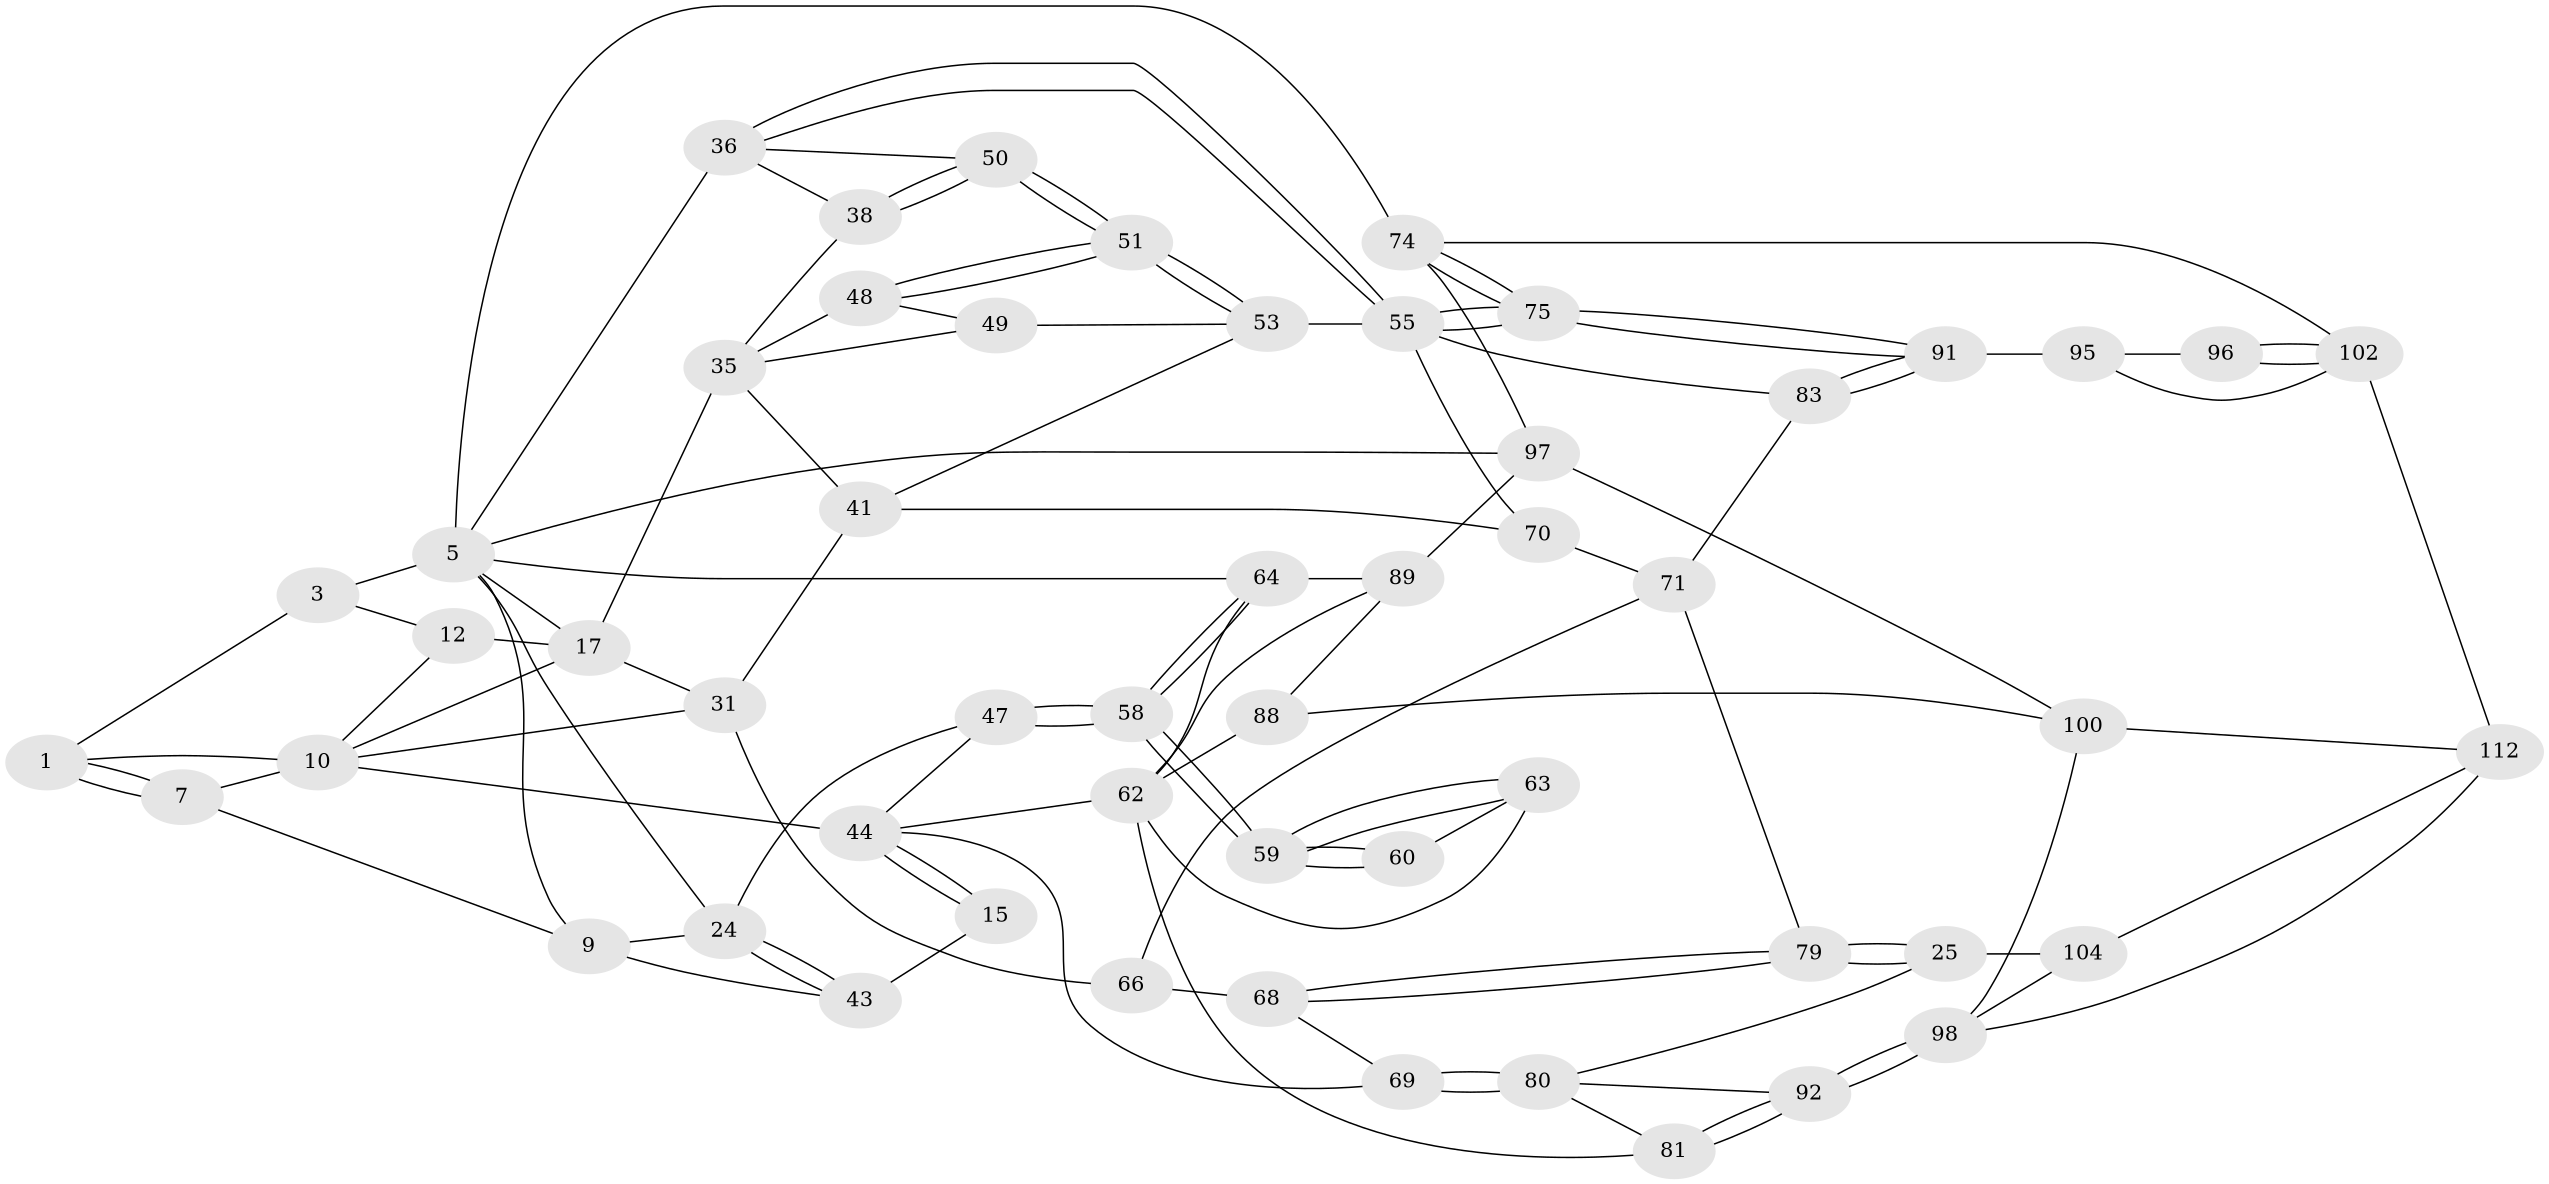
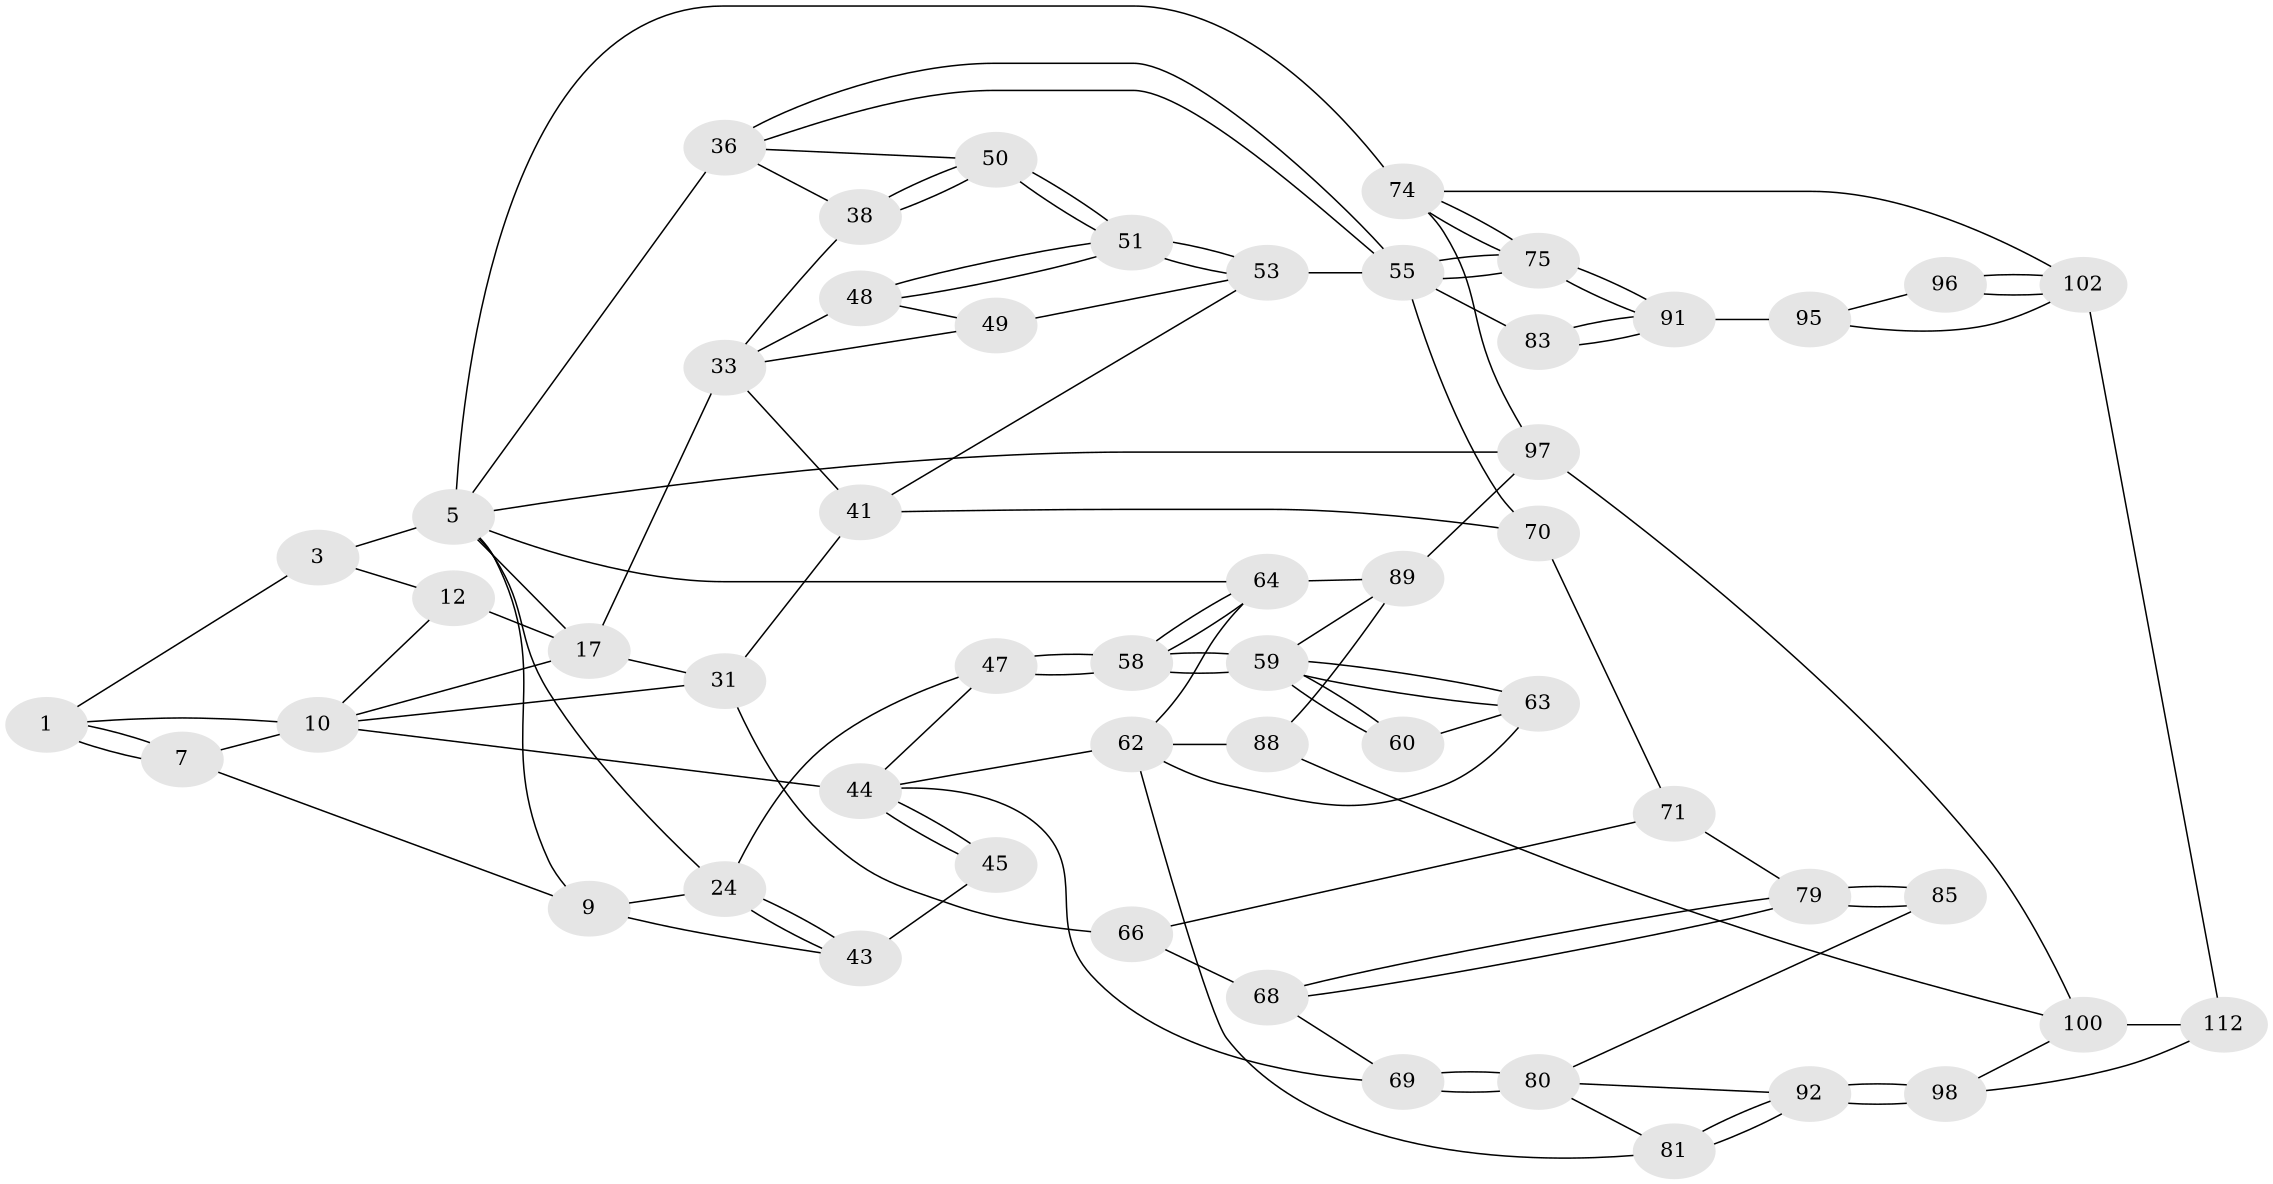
node "35": label "35" -> "33"
edge "83" -- "71": removed
edge "89" -- "62": now "89" -- "59"
node "15": label "15" -> "45"
node "25": label "25" -> "85"
node "104": removed
